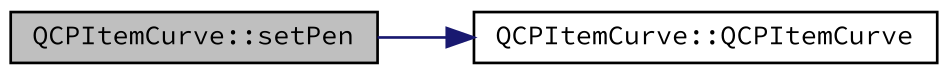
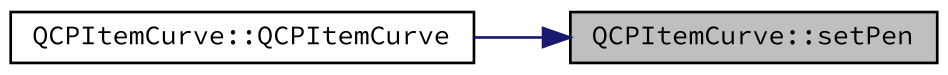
edge "QCPItemCurve::setPen" -> "QCPItemCurve::QCPItemCurve": reversed
